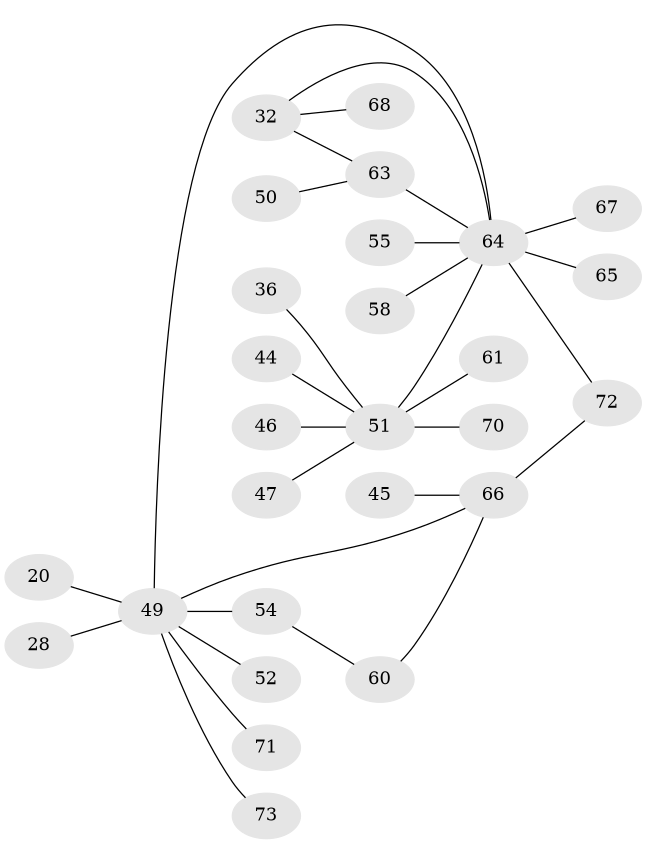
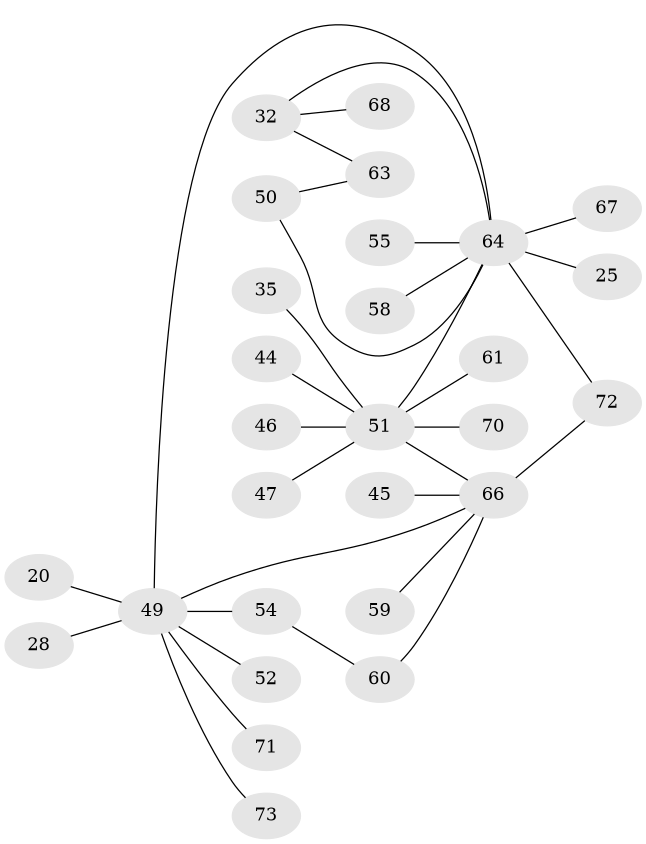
edge "63" -- "64": now "50" -- "64"
node "65": label "65" -> "25"
node "36": label "36" -> "35"
edge "51" -- "66": added
node "59": added
